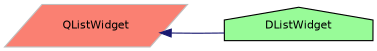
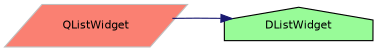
edge "DListWidget" -> "QListWidget": reversed
